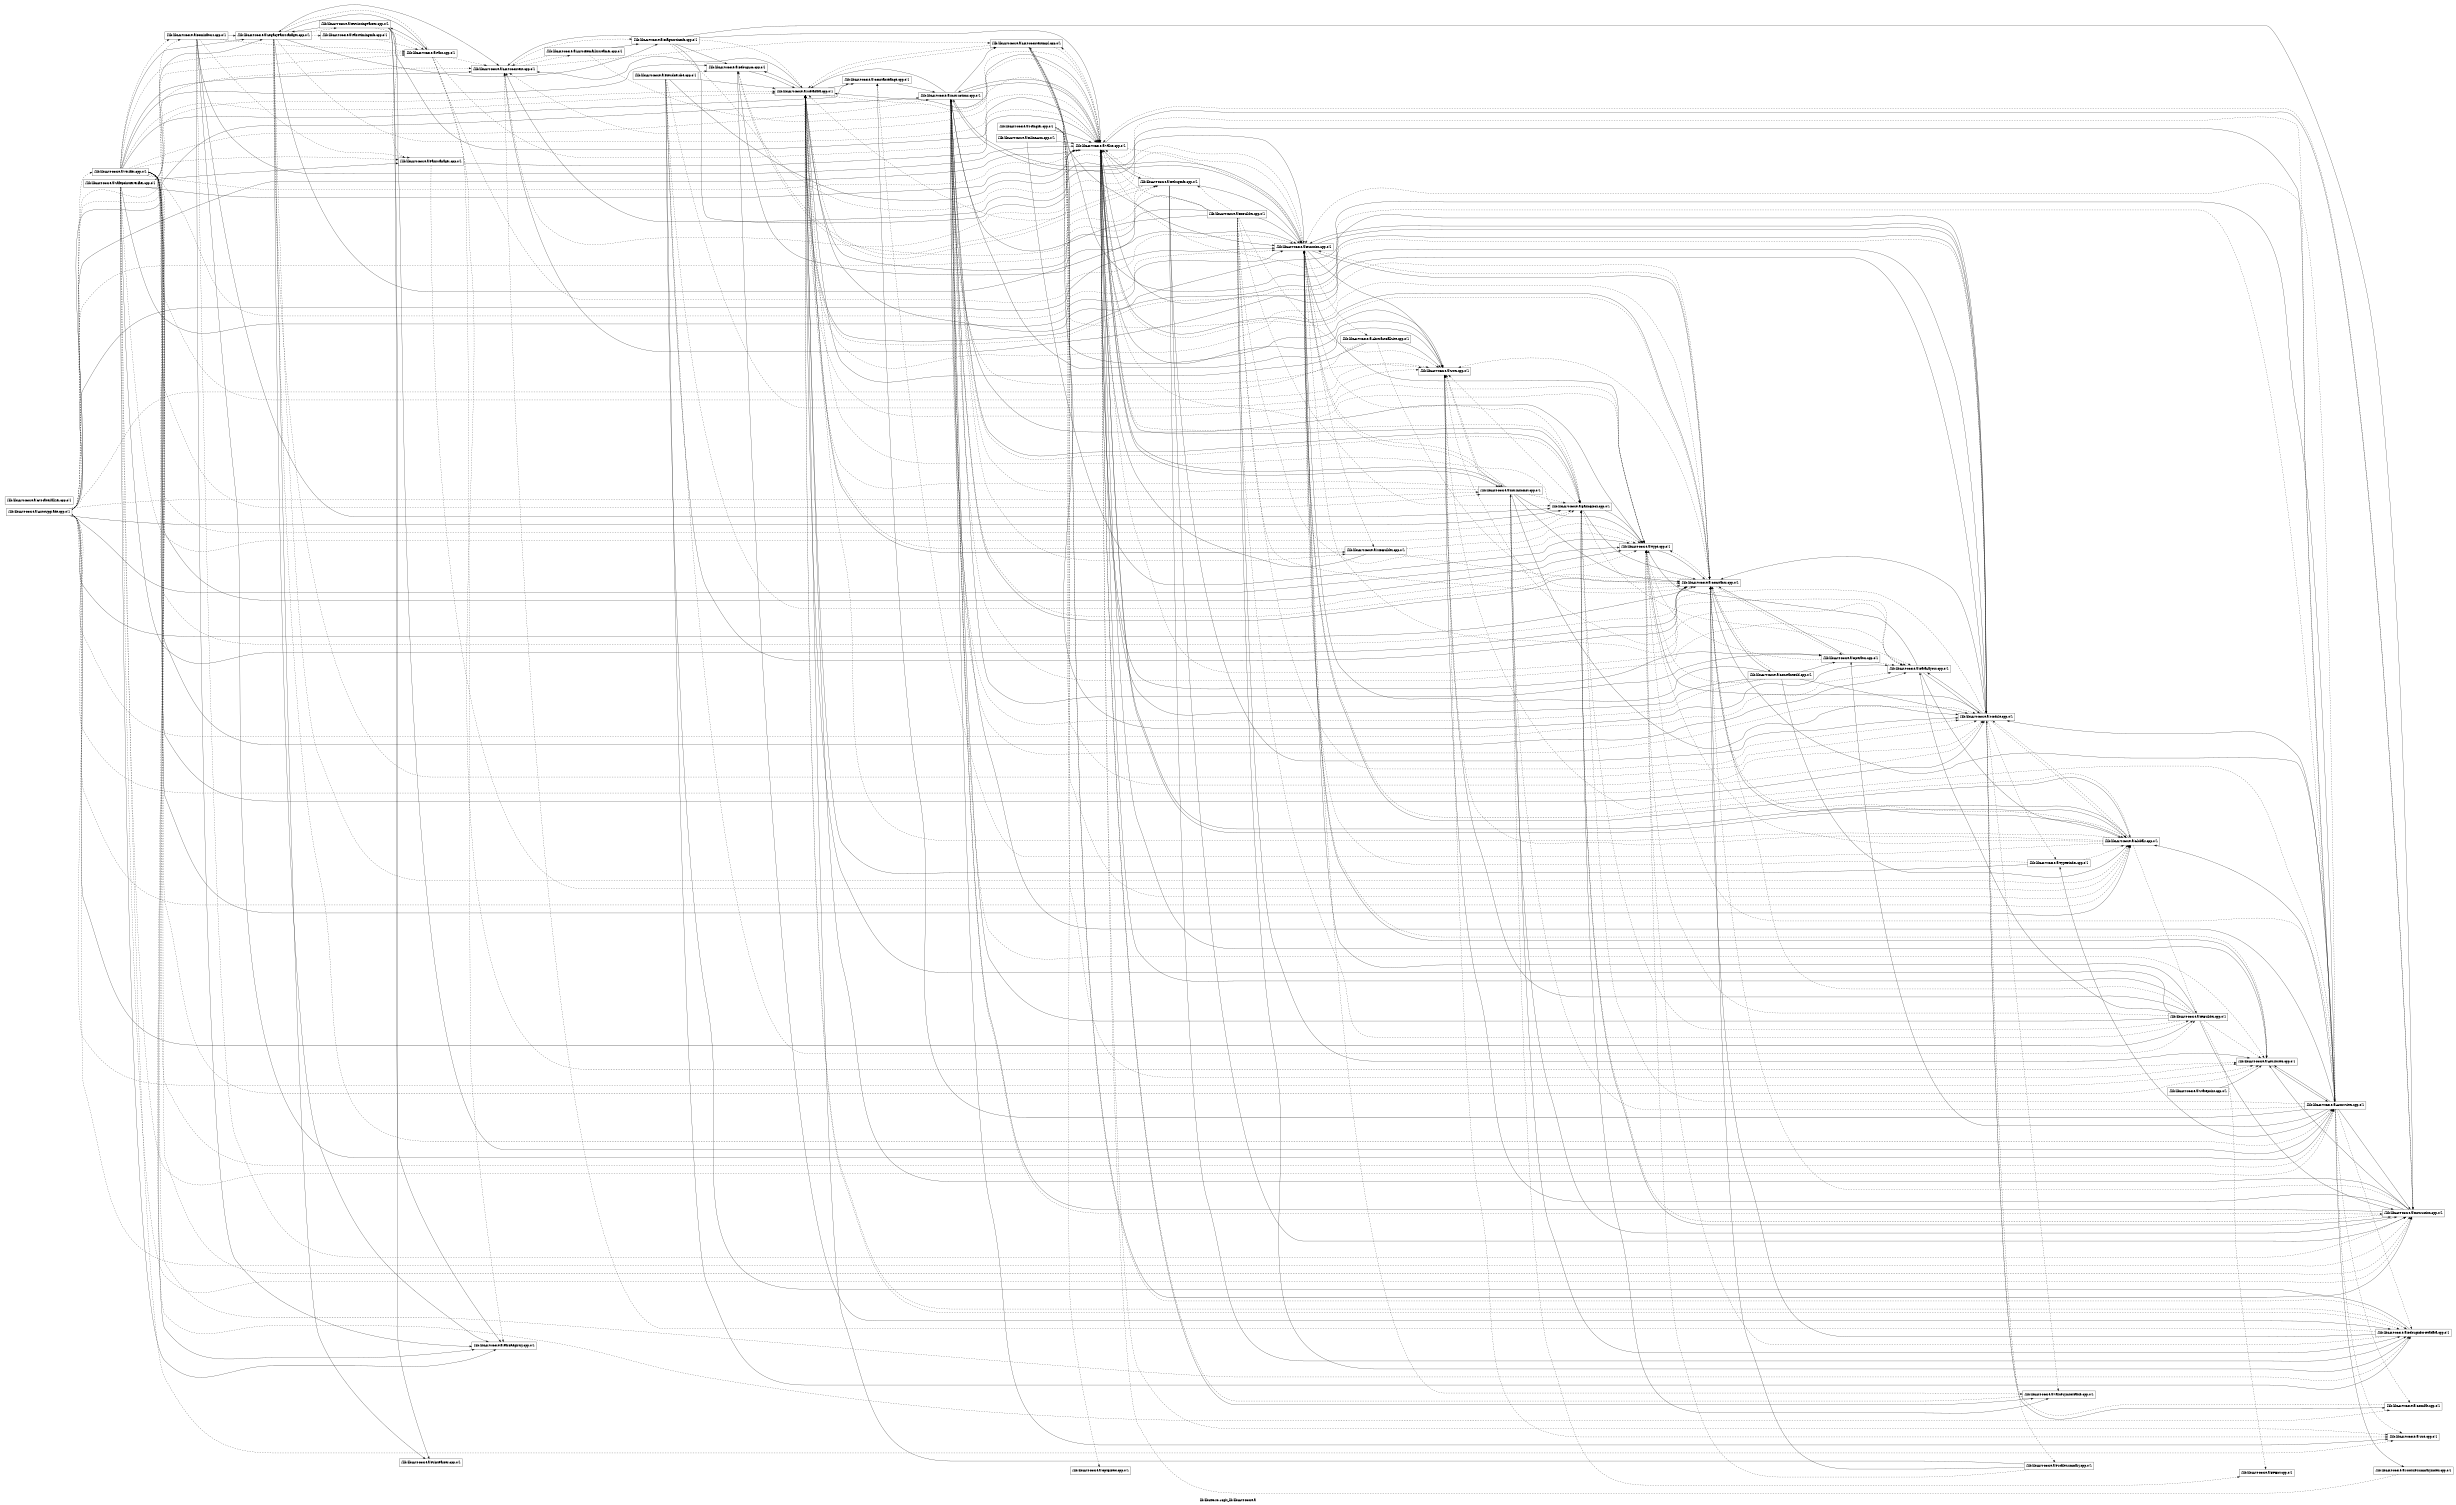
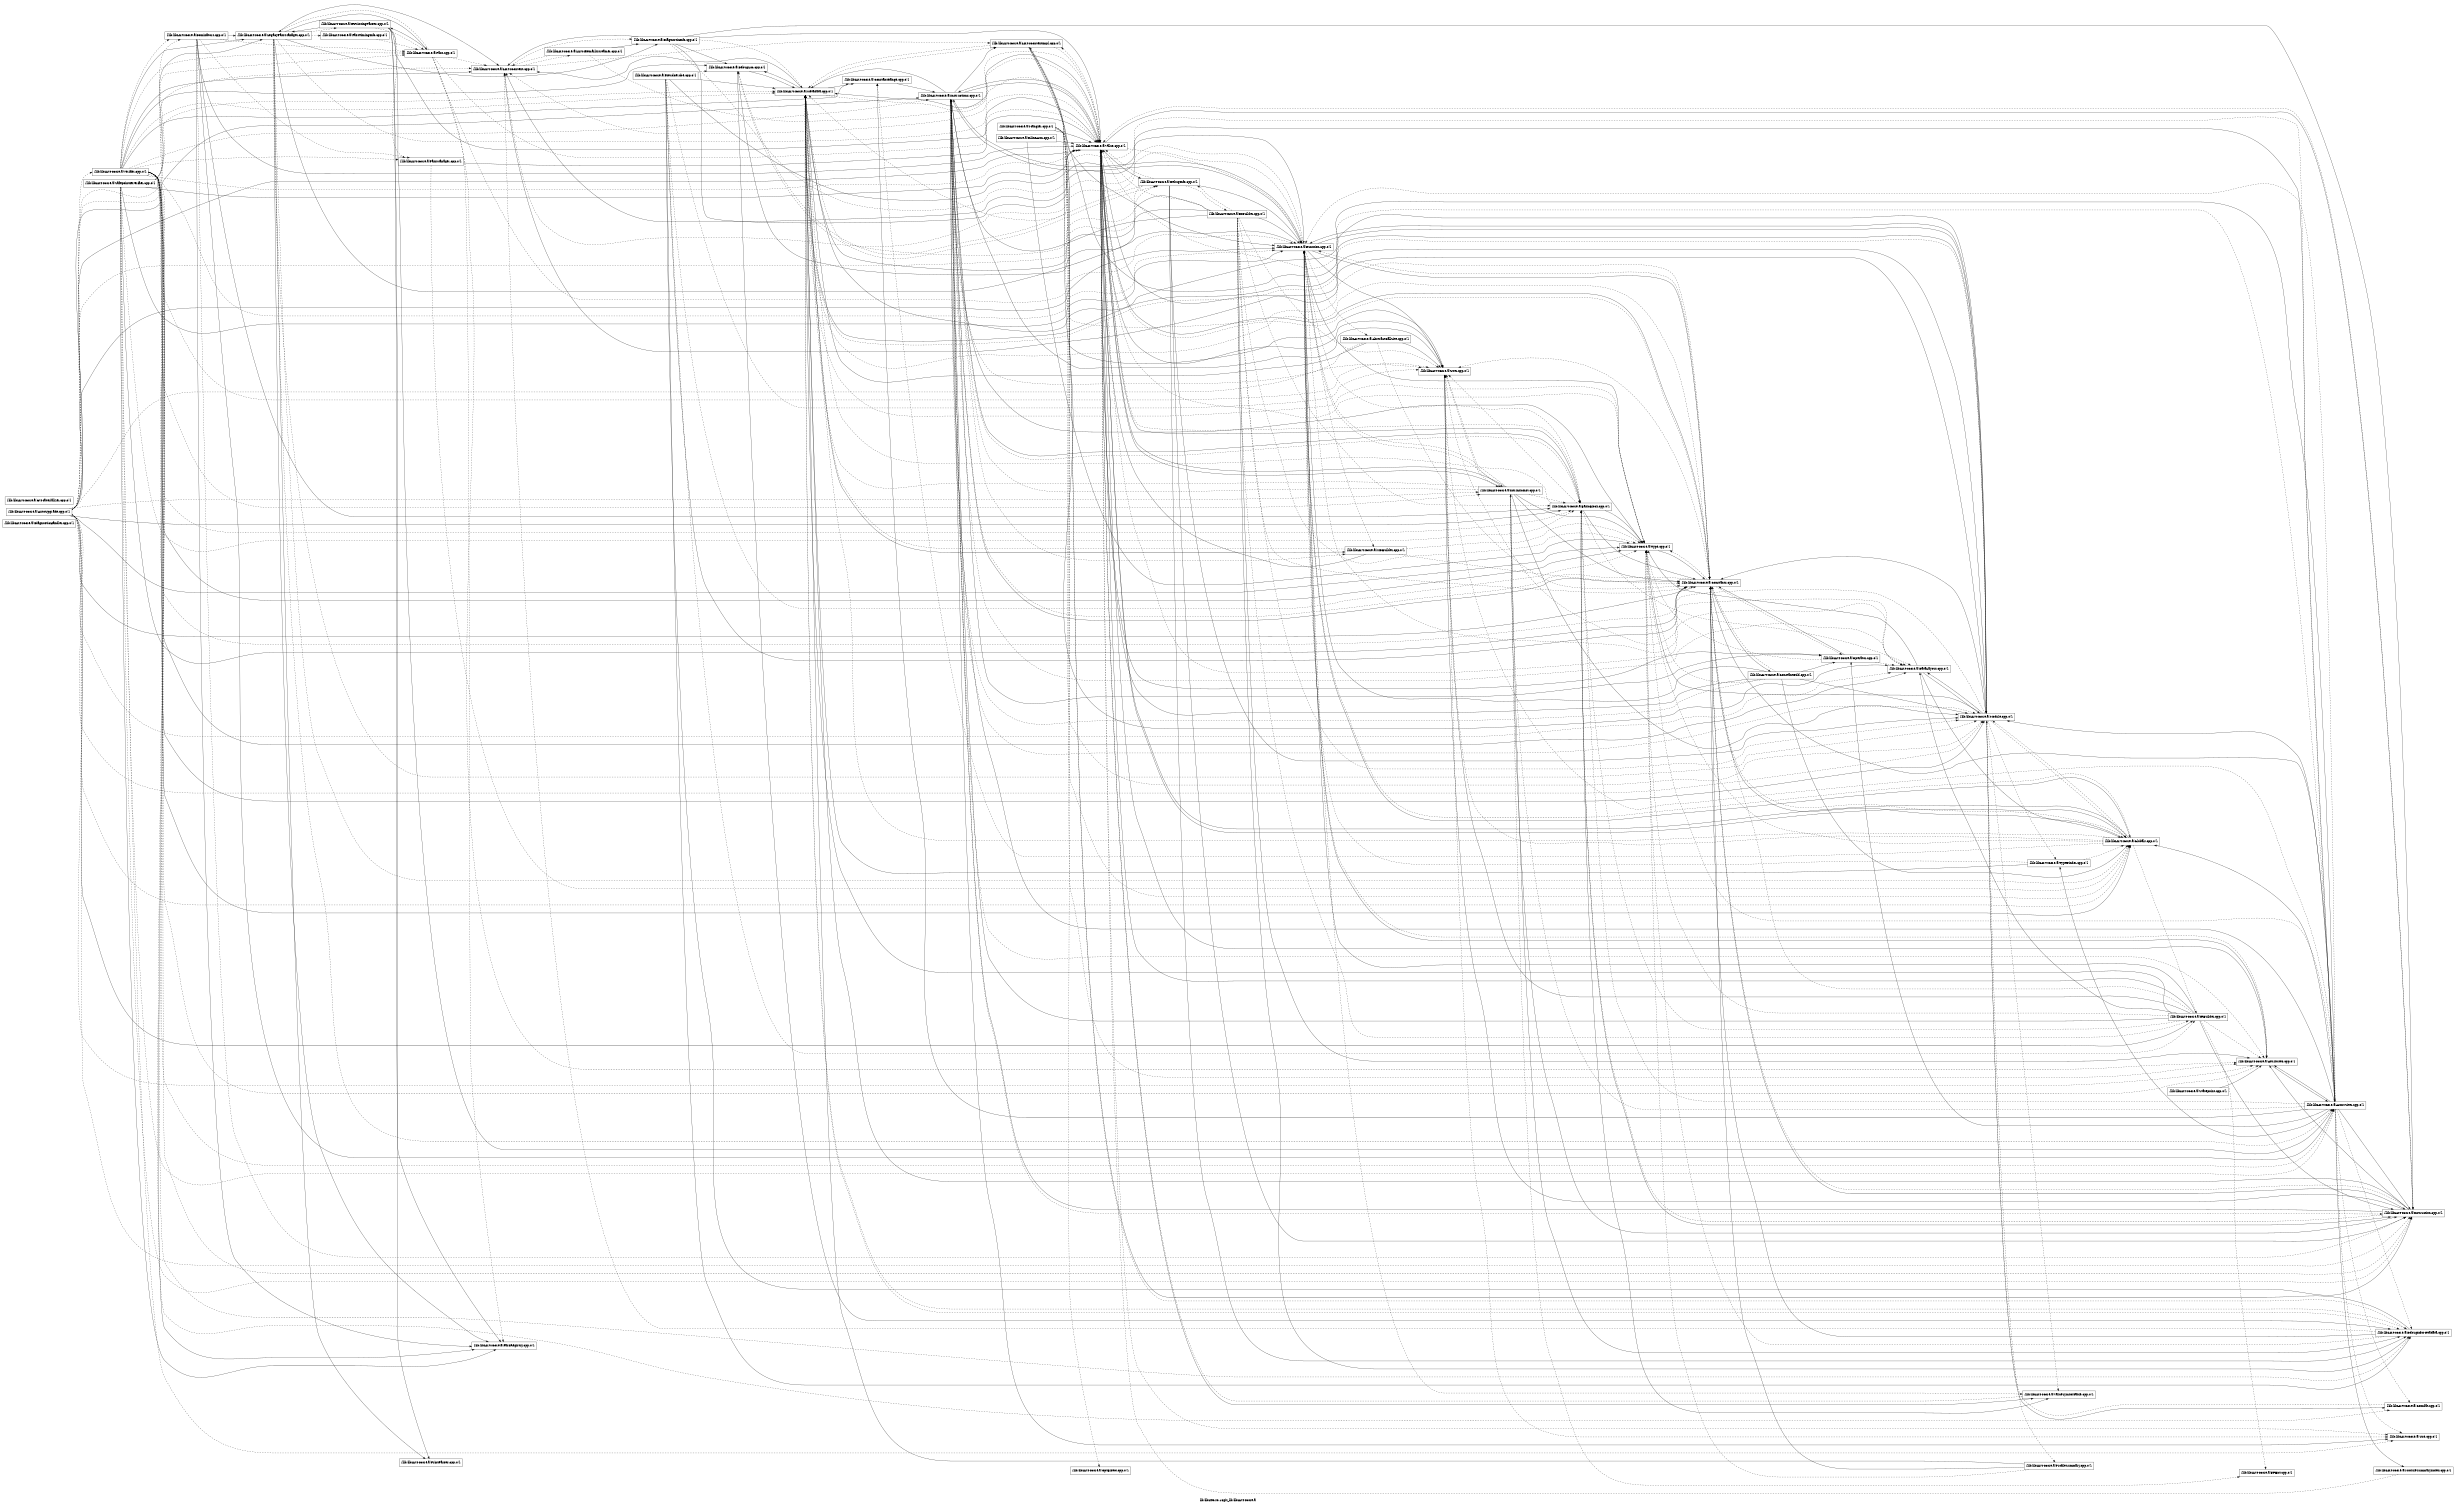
edge "{lib/libLLVMCore.a(SafepointIRVerifier.cpp.o)}" -> "{lib/libLLVMCore.a(PassManager.cpp.o)}": removed
edge "{lib/libLLVMCore.a(DebugInfo.cpp.o)}" -> "{lib/libLLVMCore.a(DIBuilder.cpp.o)}": added
node "{lib/libLLVMCore.a(DiagnosticHandler.cpp.o)}": added
edge "{lib/libLLVMCore.a(Constants.cpp.o)}" -> "{lib/libLLVMCore.a(Instruction.cpp.o)}": added
